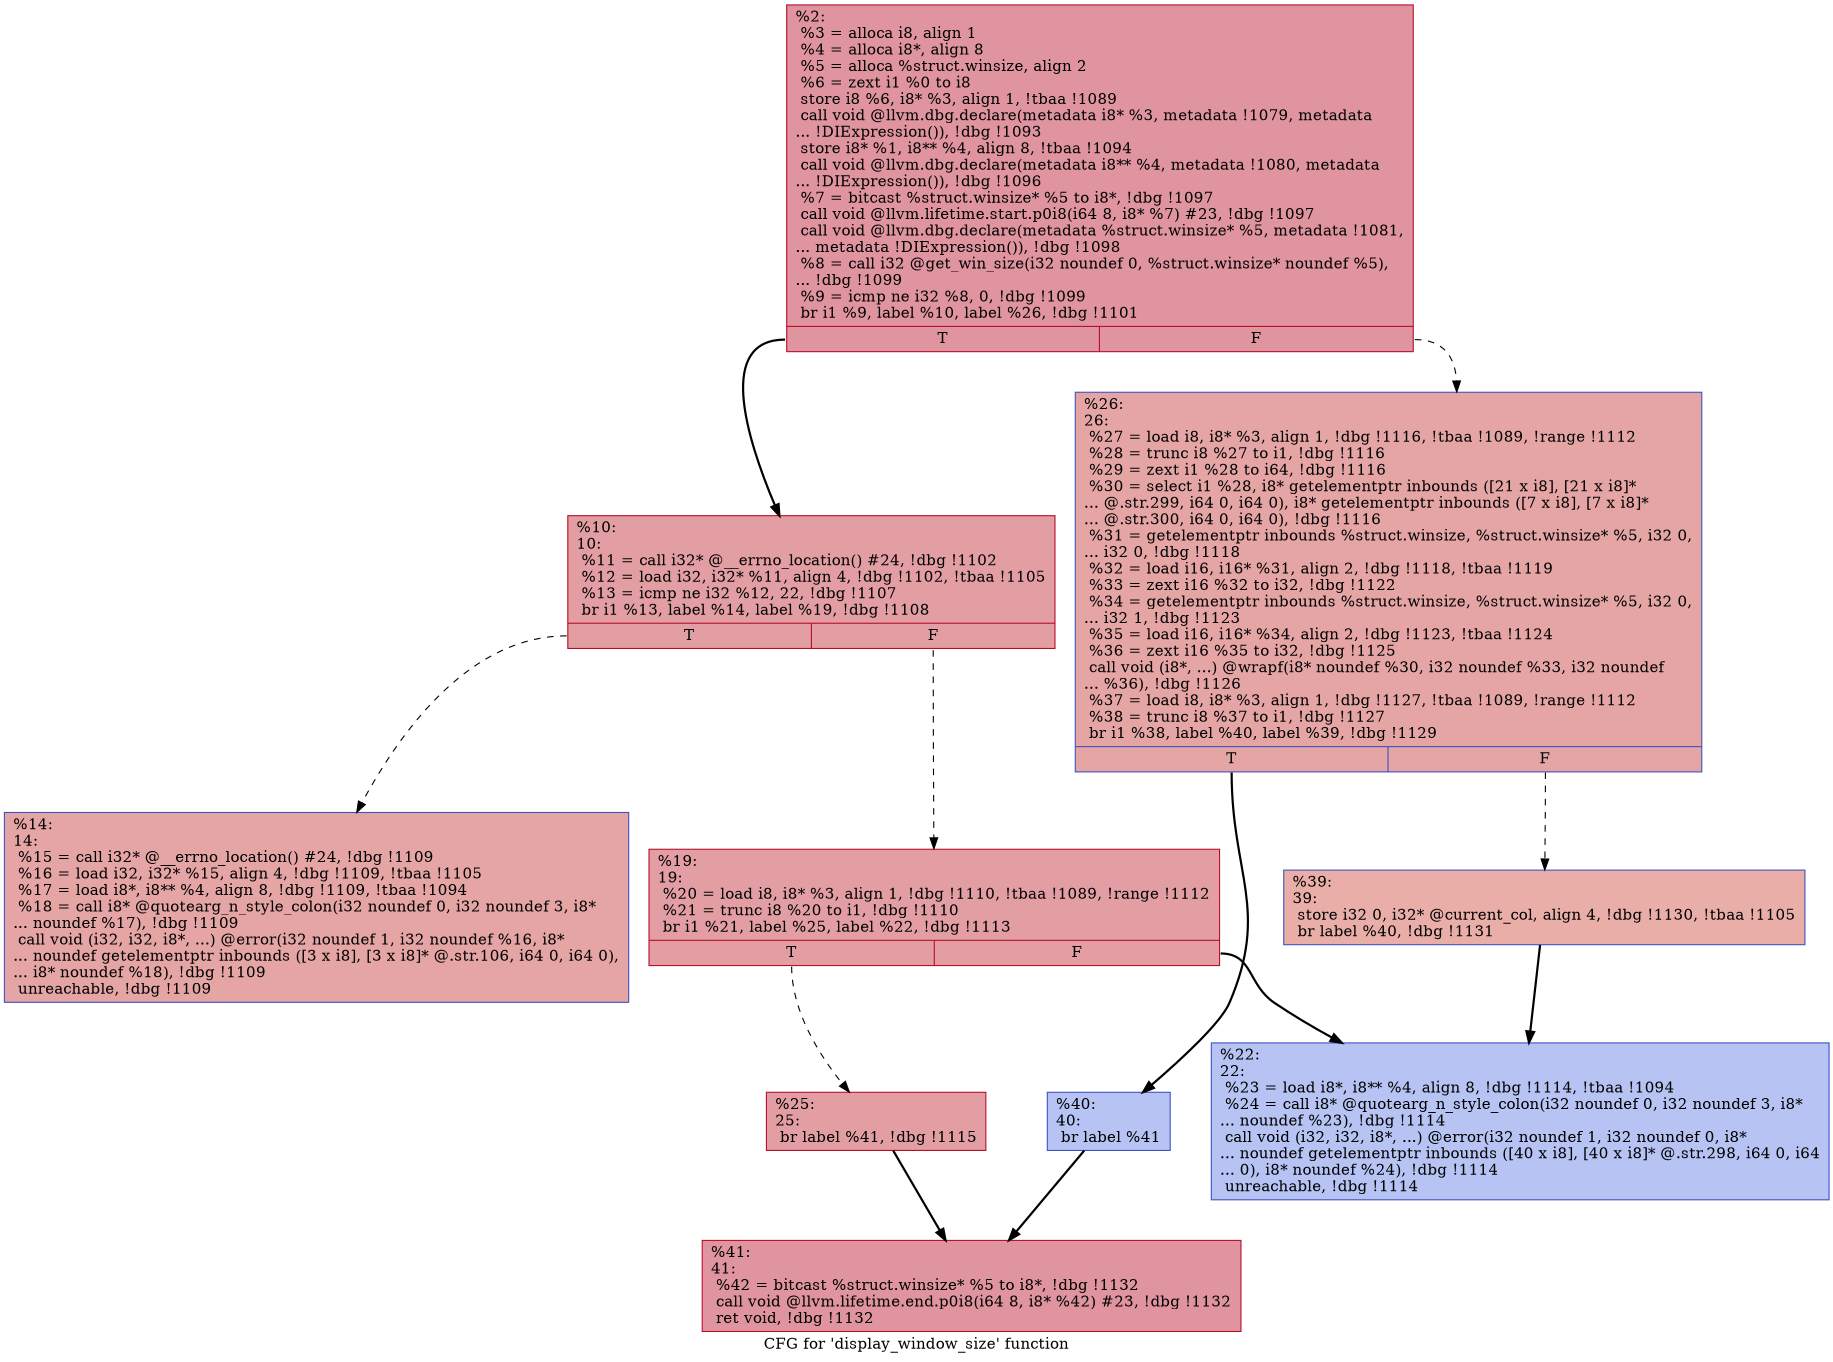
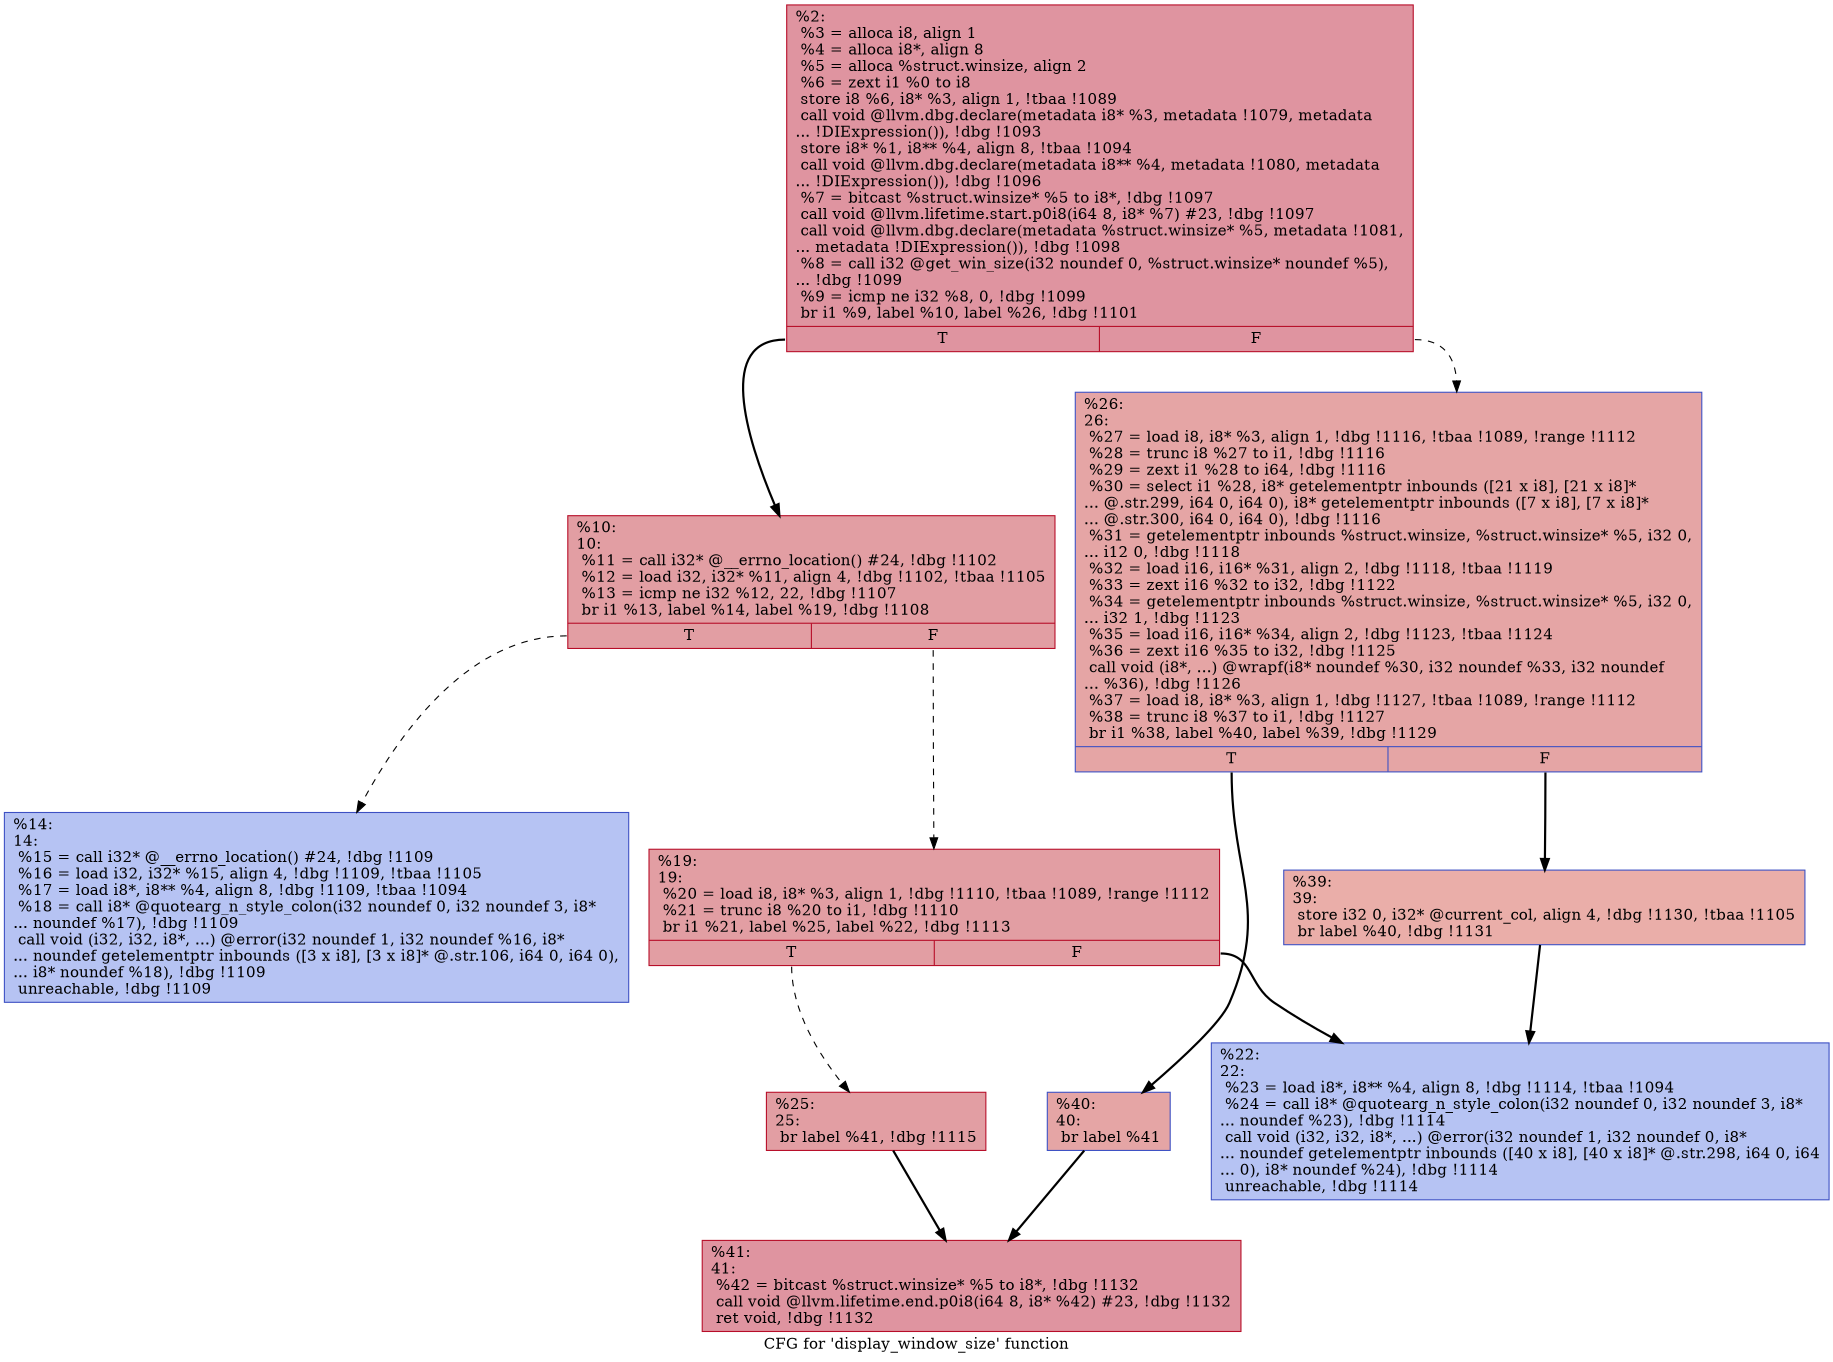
node "%26:": text "... i32 0, !dbg !1118" -> "... i12 0, !dbg !1118"
edge "%26:" -> "%39:": style dashed -> bold
node "%14:": fillcolor #c5333470 -> #5977e370
node "%40:": fillcolor #5977e370 -> #c5333470
